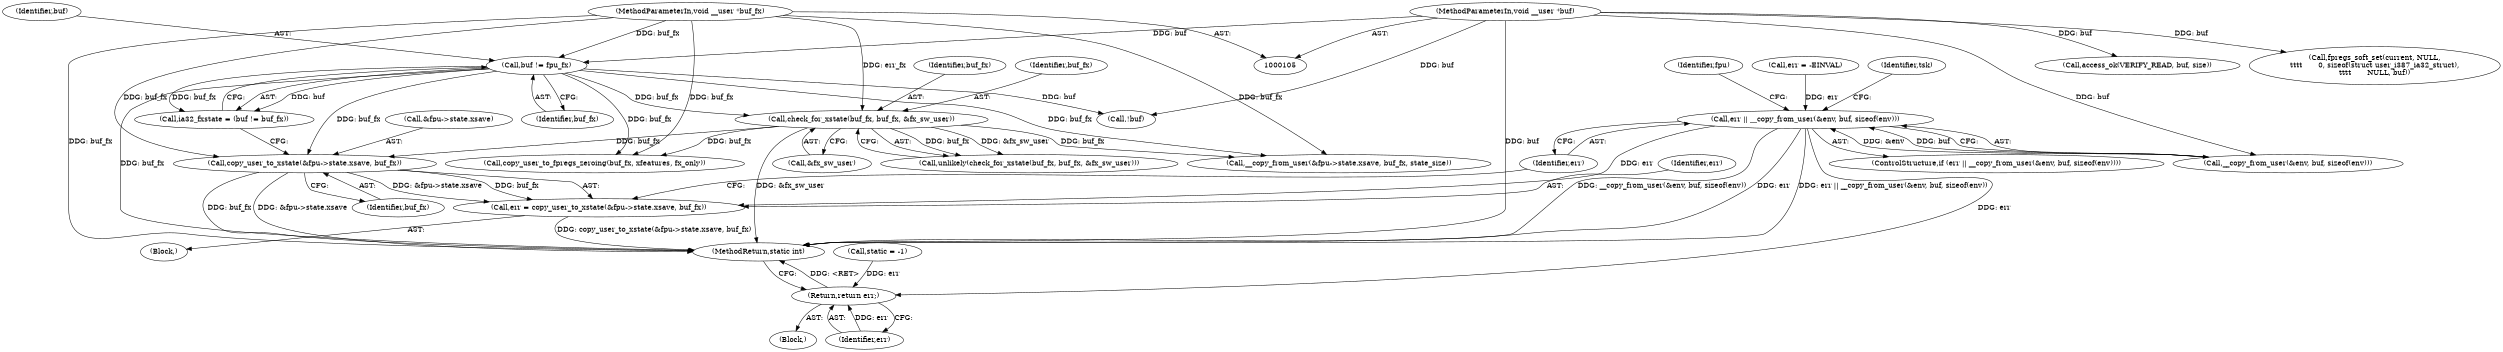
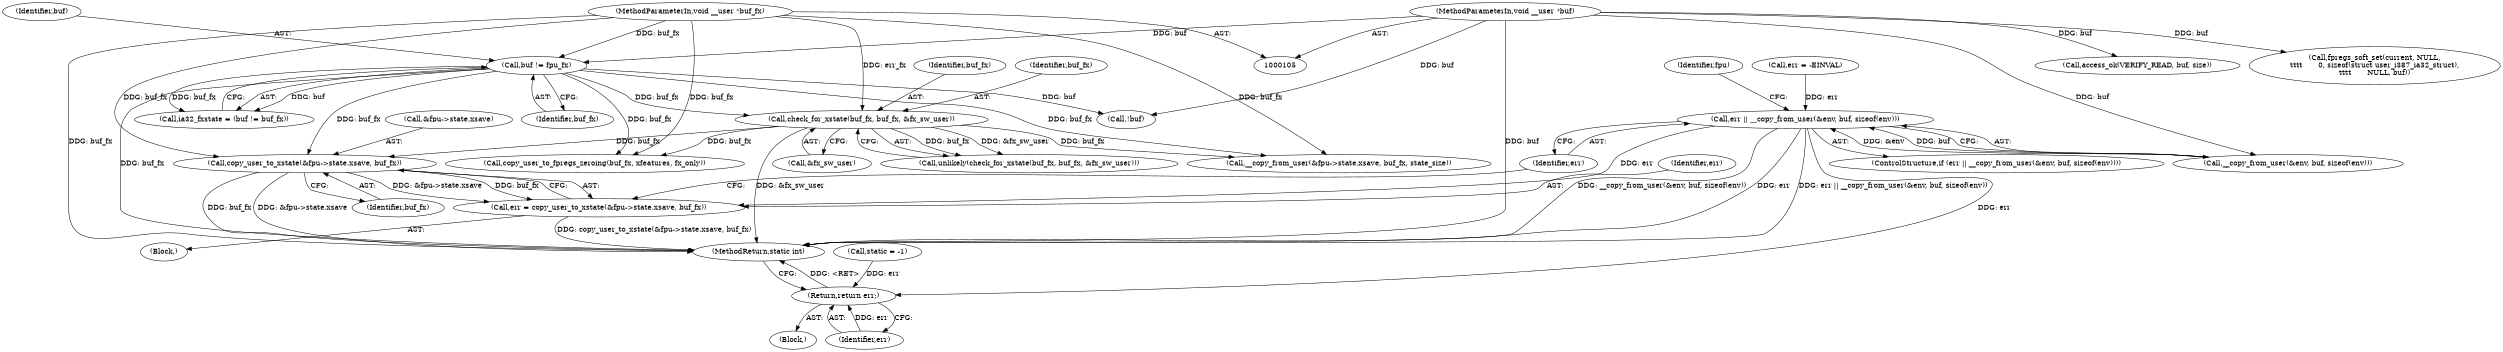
node "(Identifier,tsk)": removed
edge "(Call,ia32_fxstate = (buf != buf_fx))" -> "(Call,copy_user_to_xstate(&fpu->state.xsave, buf_fx))": now "(Call,err = copy_user_to_xstate(&fpu->state.xsave, buf_fx))" -> "(Call,copy_user_to_xstate(&fpu->state.xsave, buf_fx))"
